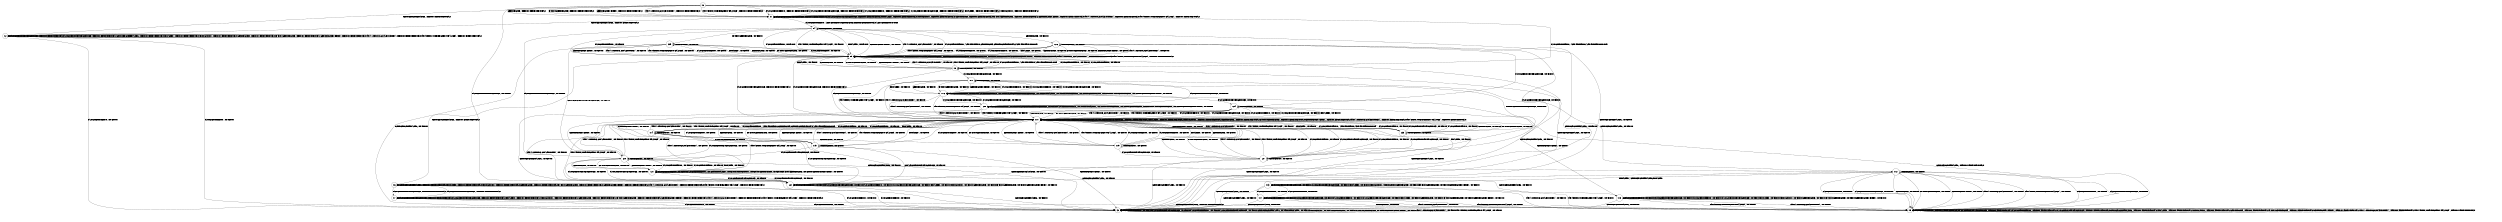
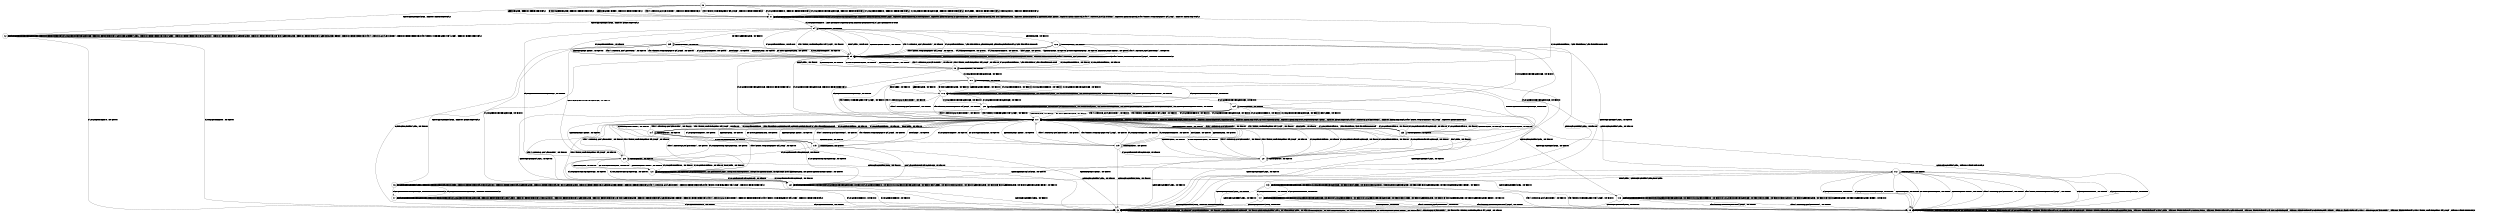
edge "s5" -> "s3": now "s19" -> "s3"
edge "s0" -> "s22": now "s25" -> "s22"
edge "s16" -> "s18": label "CERTIFICATE_VERIFY / TIMEOUT" -> "CHANGE_CIPHER_SPEC / TIMEOUT"
